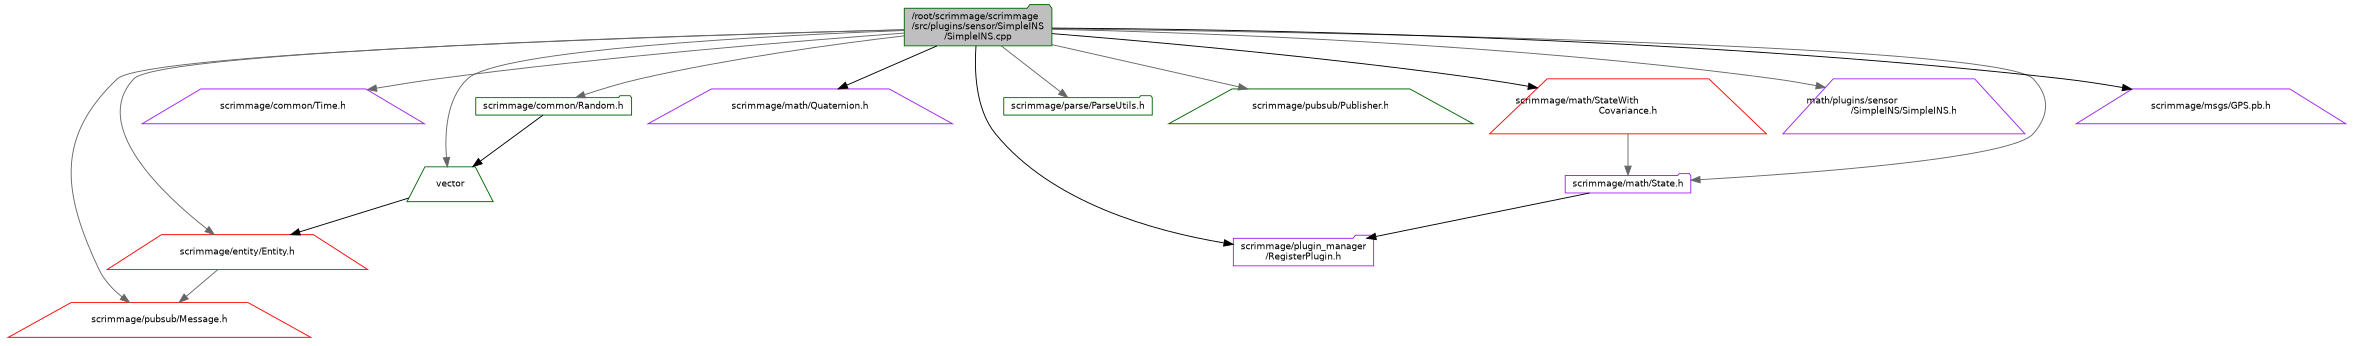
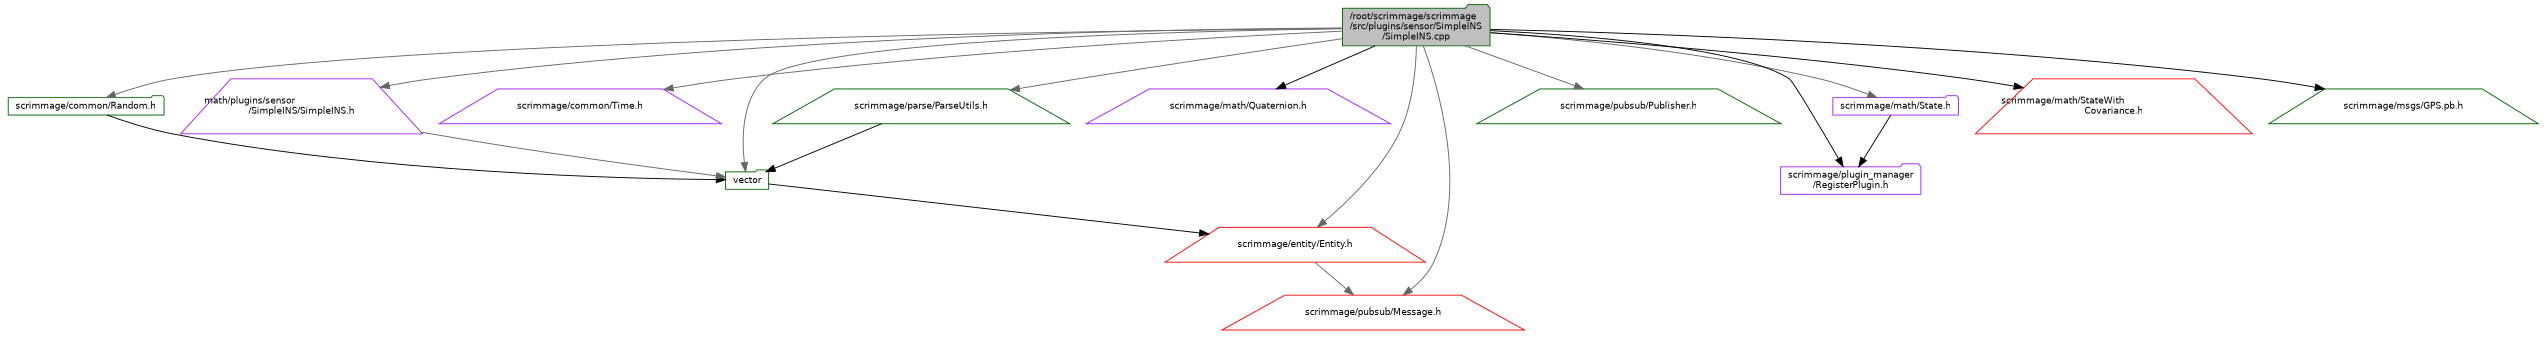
node "scrimmage/parse/ParseUtils.h": shape folder -> trapezium
node "scrimmage/msgs/GPS.pb.h": color purple -> darkgreen
edge "scrimmage/parse/ParseUtils.h" -> "vector": added
edge "scrimmage/math/StateWith Covariance.h" -> "scrimmage/math/State.h": removed
edge "math/plugins/sensor /SimpleINS/SimpleINS.h" -> "vector": added
node "vector": shape trapezium -> folder
